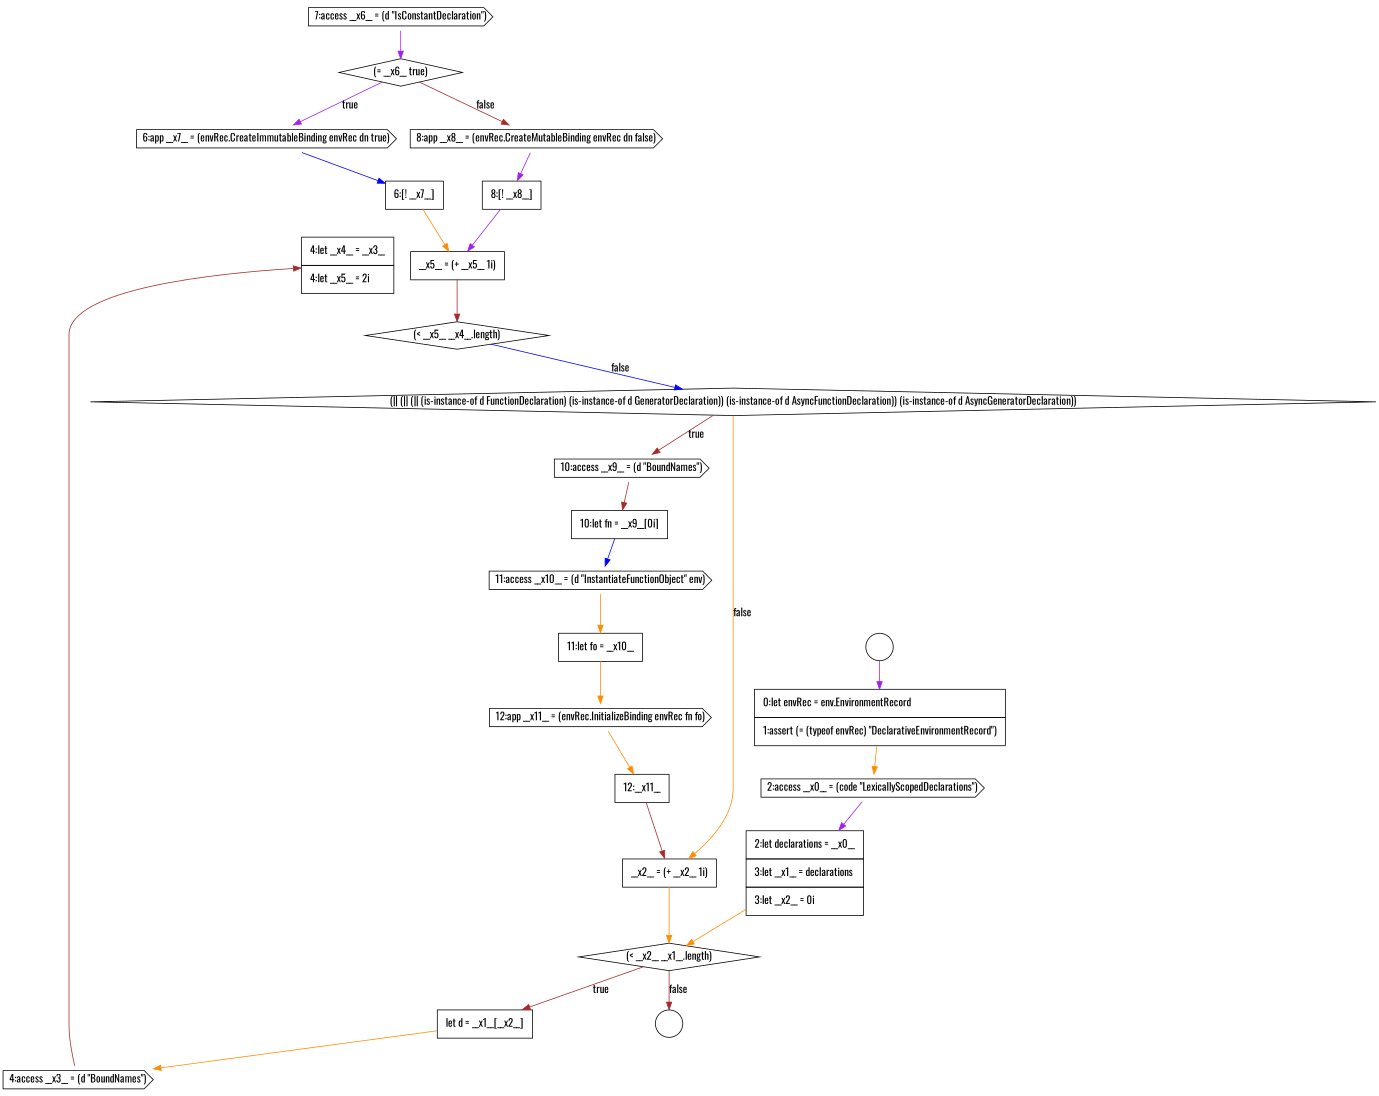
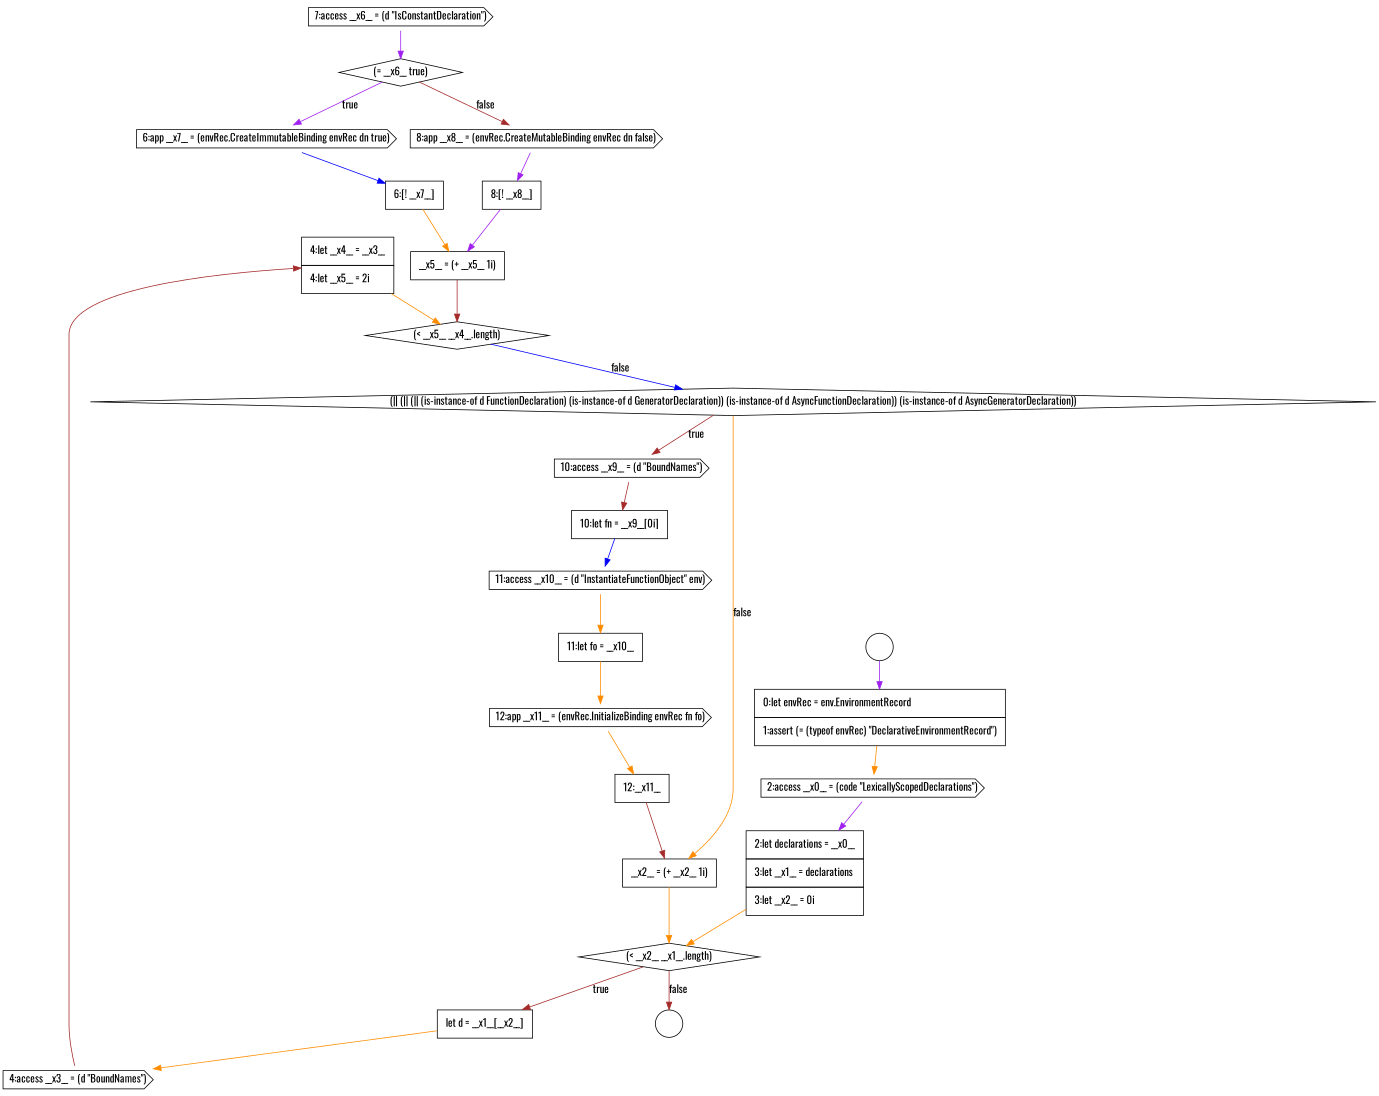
edge "4:let __x4__ = __x3__" -> "(< __x5__ __x4__.length)": added
